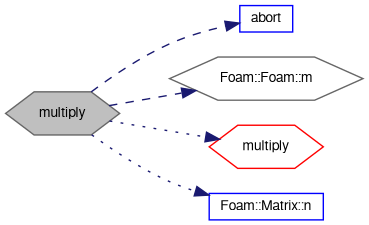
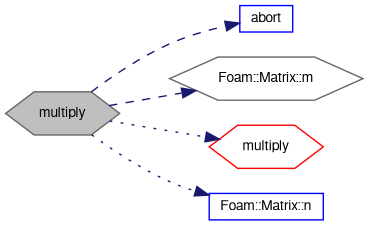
node "Foam::Foam::m": label "Foam::Foam::m" -> "Foam::Matrix::m"
